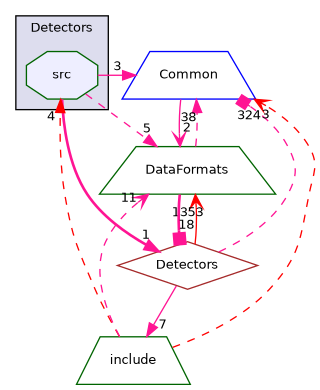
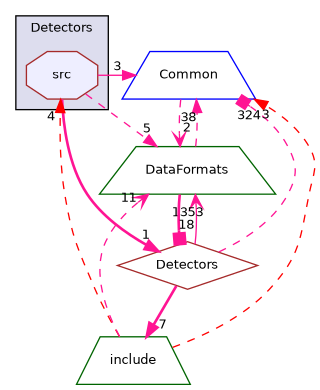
node "src": color darkgreen -> brown
edge "Common" -> "DataFormats": style solid -> dashed
edge "Detectors" -> "DataFormats": color red -> deeppink
edge "include" -> "Common": arrowhead vee -> normal
edge "Detectors" -> "include": style solid -> bold
